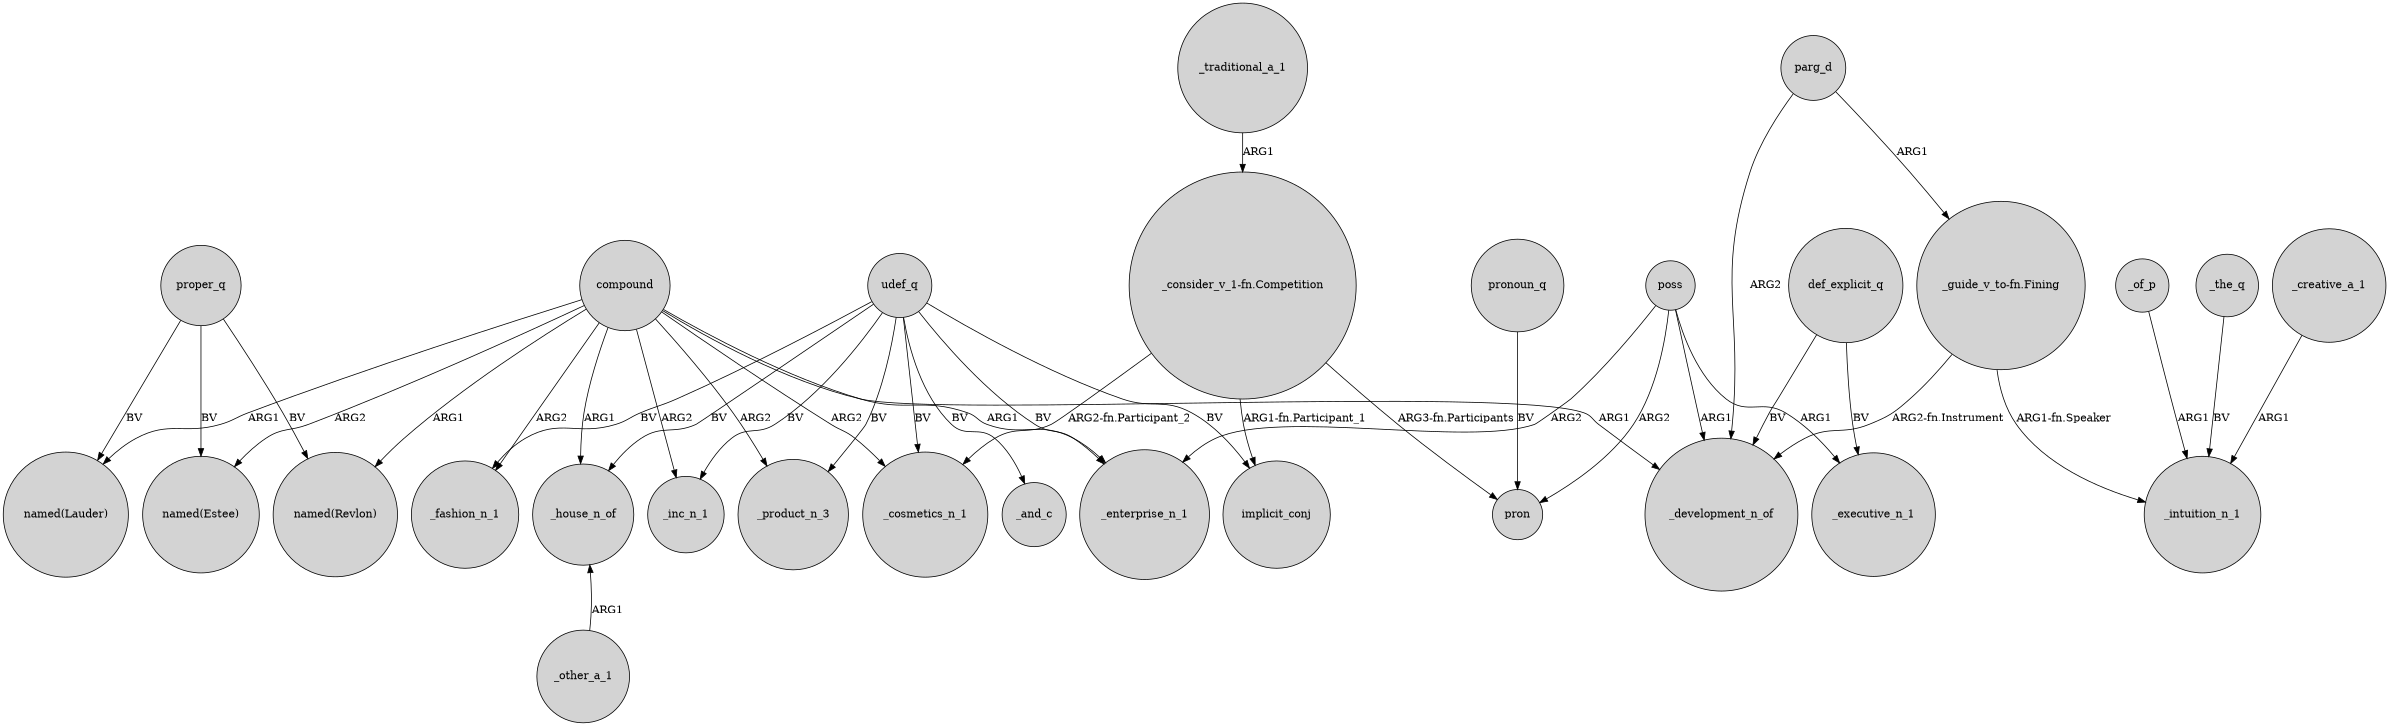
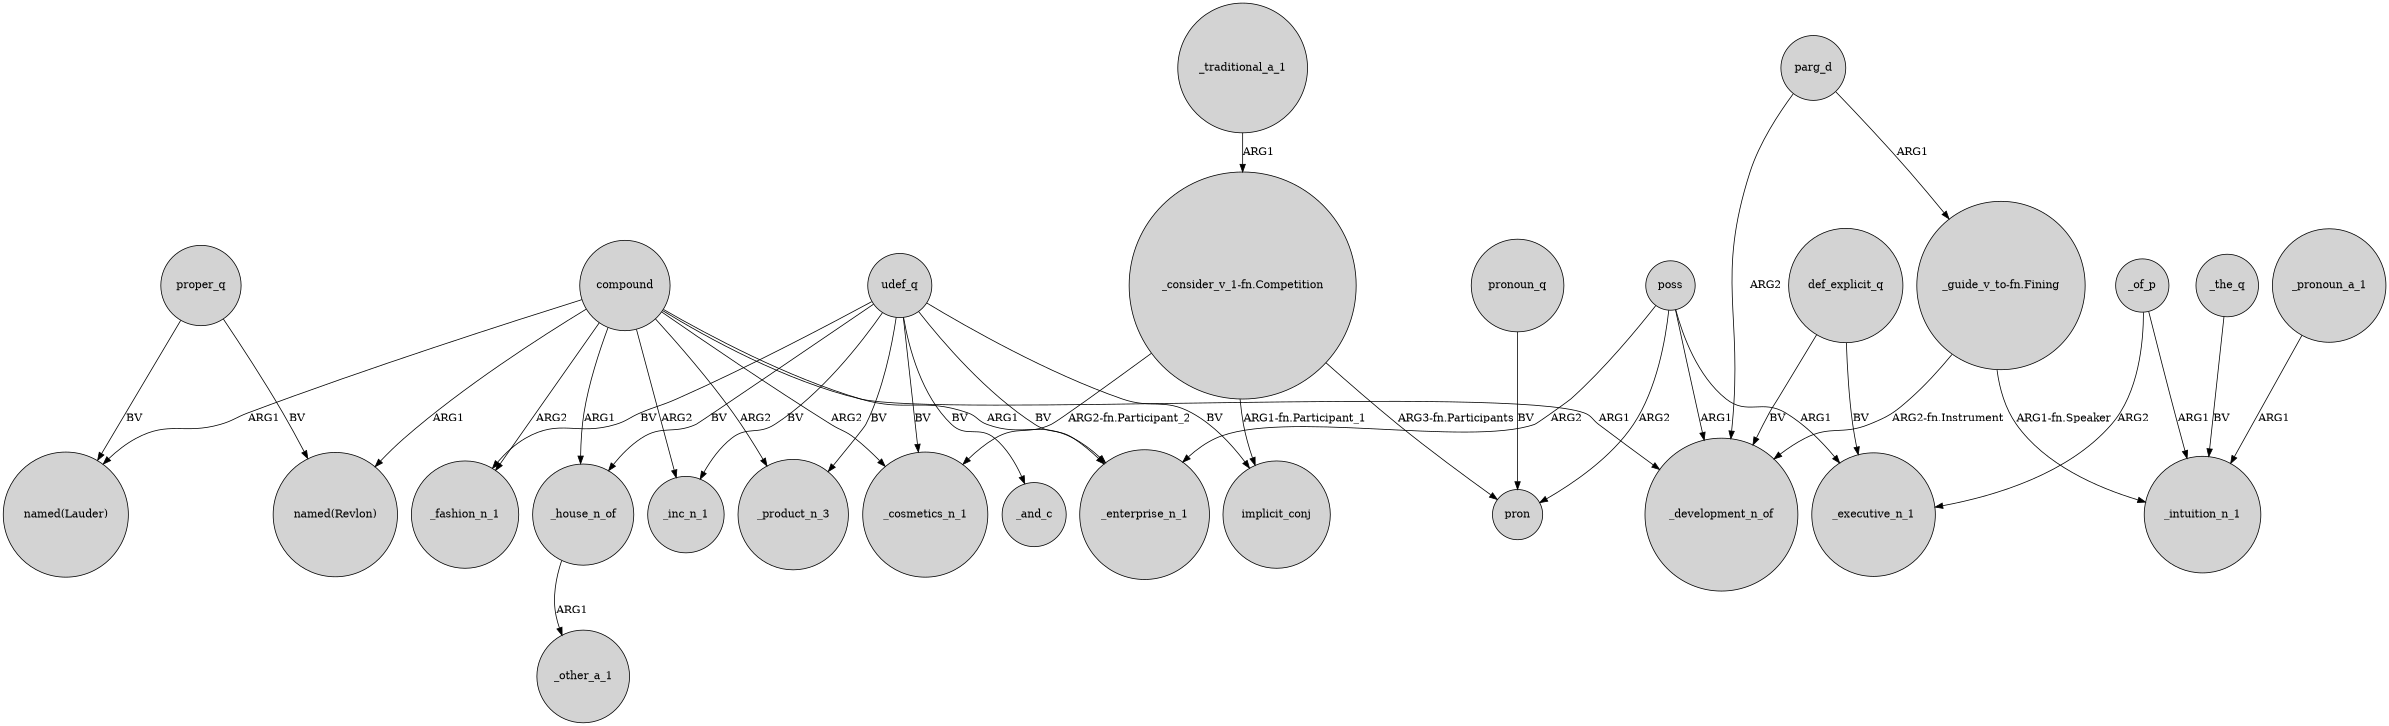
node "_creative_a_1": label "_creative_a_1" -> "_pronoun_a_1"
edge "_of_p" -> "_executive_n_1": added, label "ARG2"
node "named(Estee)": removed
edge "_other_a_1" -> "_house_n_of": reversed
